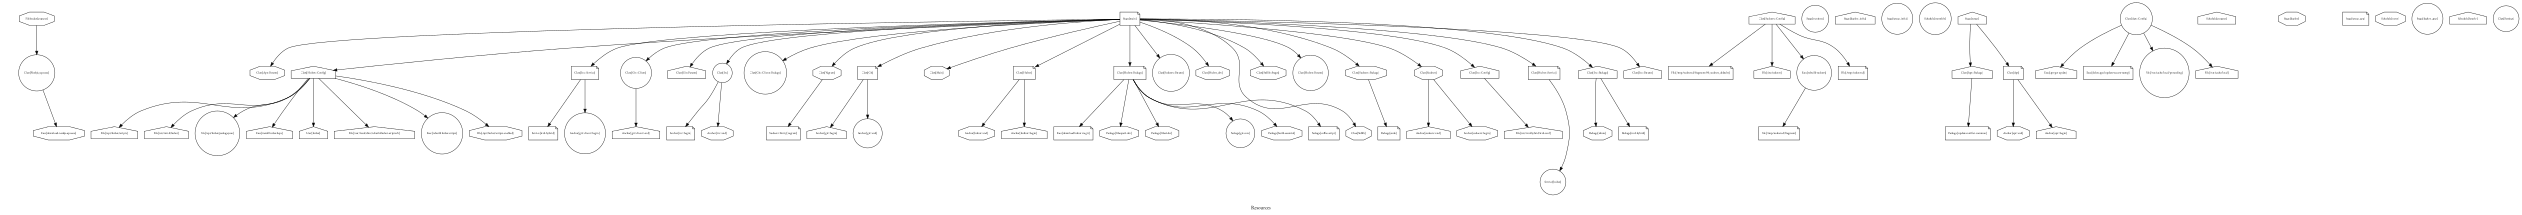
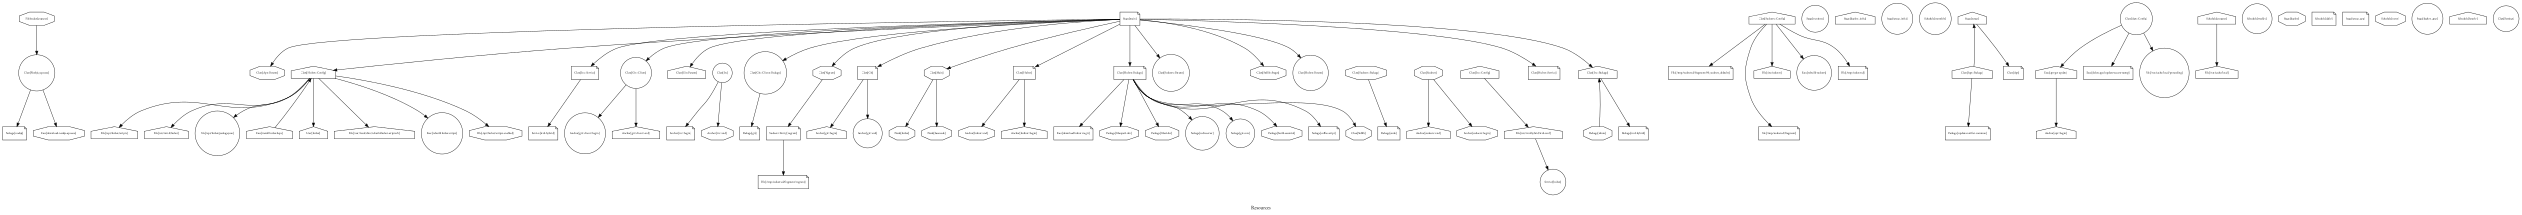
node "Schedule[weekly]": added
node "Schedule[daily]": added
edge "Stage[main]" -> "Class[Irc]": removed
edge "Stage[main]" -> "Class[Irc::Config]": removed
edge "Stage[main]" -> "Class[Sudoers]": removed
edge "Stage[main]" -> "Class[Sudoers::Package]": removed
edge "Class[Apt::Config]" -> "File[/var/cache/local]": now "Schedule[puppet]" -> "File[/var/cache/local]"
edge "Stage[setup]" -> "Class[Apt::Package]": reversed
node "Class[Hubot_dev]": removed
node "Class[Irc::Params]": removed
edge "Stage[main]" -> "Class[Stdlib]": now "Class[Hubot::Package]" -> "Class[Stdlib]"
edge "Class[Irc::Service]" -> "Anchor[git::client::begin]": now "Class[Git::Client]" -> "Anchor[git::client::begin]"
edge "Class[Hubot::Config]" -> "Exec[install hubot deps]": reversed
edge "Class[Irc::Package]" -> "Package[whois]": reversed
edge "Class[Apt]" -> "Anchor[apt::begin]": now "Exec[apt-get update]" -> "Anchor[apt::begin]"
edge "Exec[rebuild-sudoers]" -> "File[/tmp/sudoers.d/fragment]": now "Class[Sudoers::Config]" -> "File[/tmp/sudoers.d/fragment]"
edge "Class[Hubot::Service]" -> "Service[hubot]": now "File[/etc/ircd-hybrid/ircd.conf]" -> "Service[hubot]"
node "Package[nodejs]": added
node "Package[git]": added
node "Node[hubot]": added
node "Node[basenode]": added
node "Package[redis-server]": added
node "Anchor[apt::end]": removed
node "File[/tmp/sudoers.d/fragment/vagrant]": added
